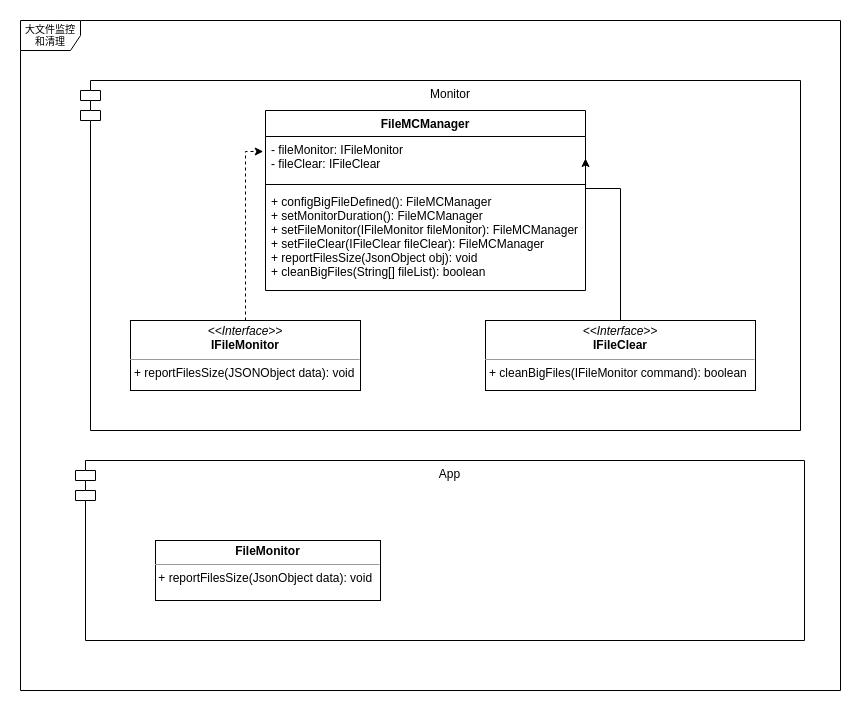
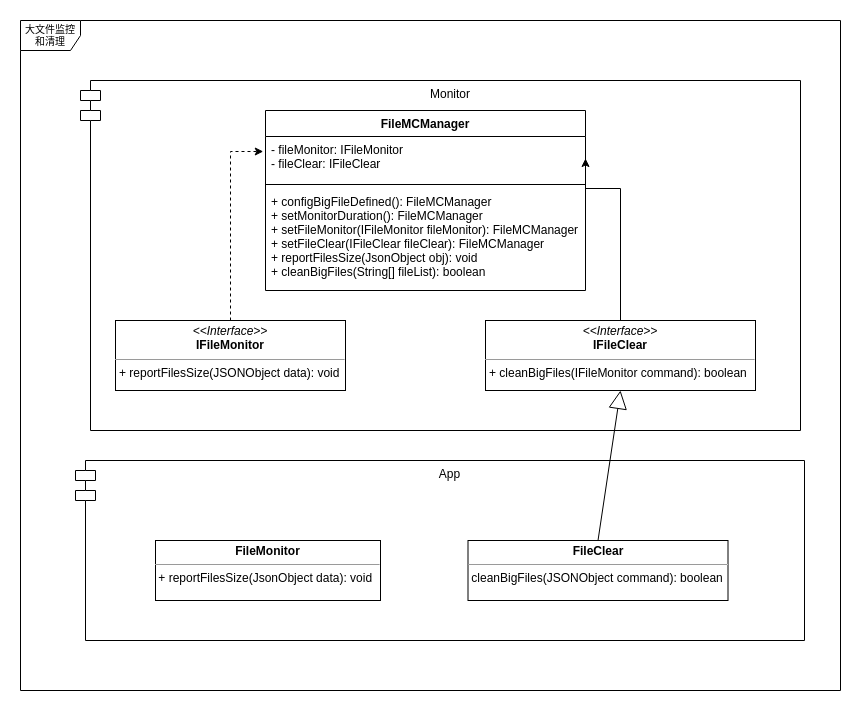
node "<<Interface>> IFileMonitor + reportFilesSize(JSONObject data): void": moved (246, 356) -> (231, 356)
edge "FileClear cleanBigFiles(JSONObject command): boolean" -> "<<Interface>> IFileClear + cleanBigFiles(IFileMonitor command): boolean": added
node "FileClear cleanBigFiles(JSONObject command): boolean": added
